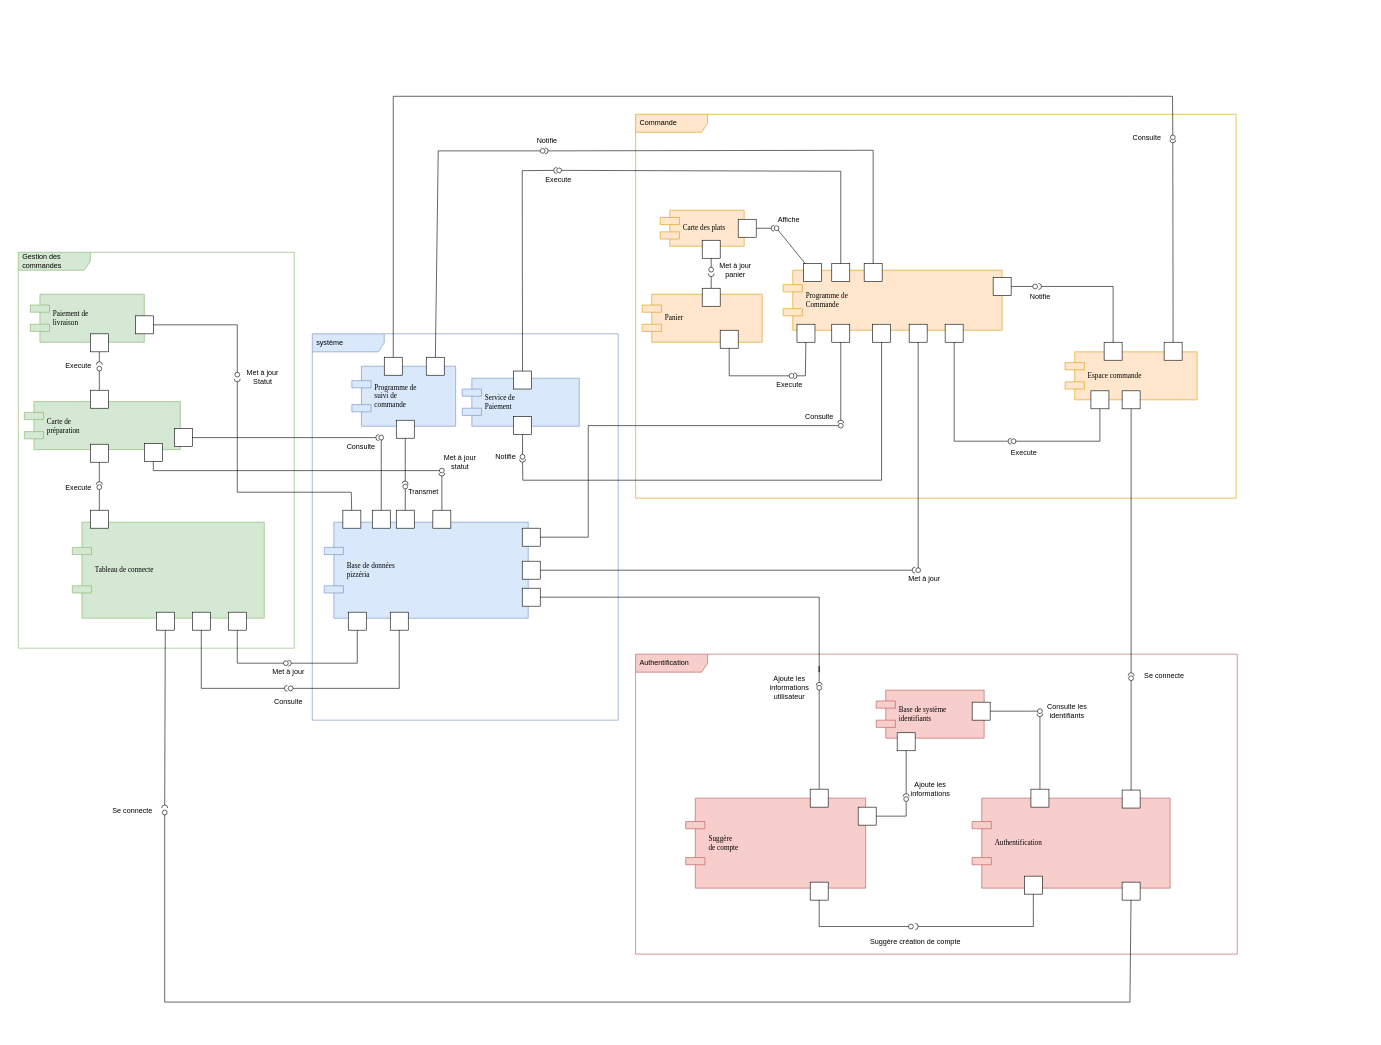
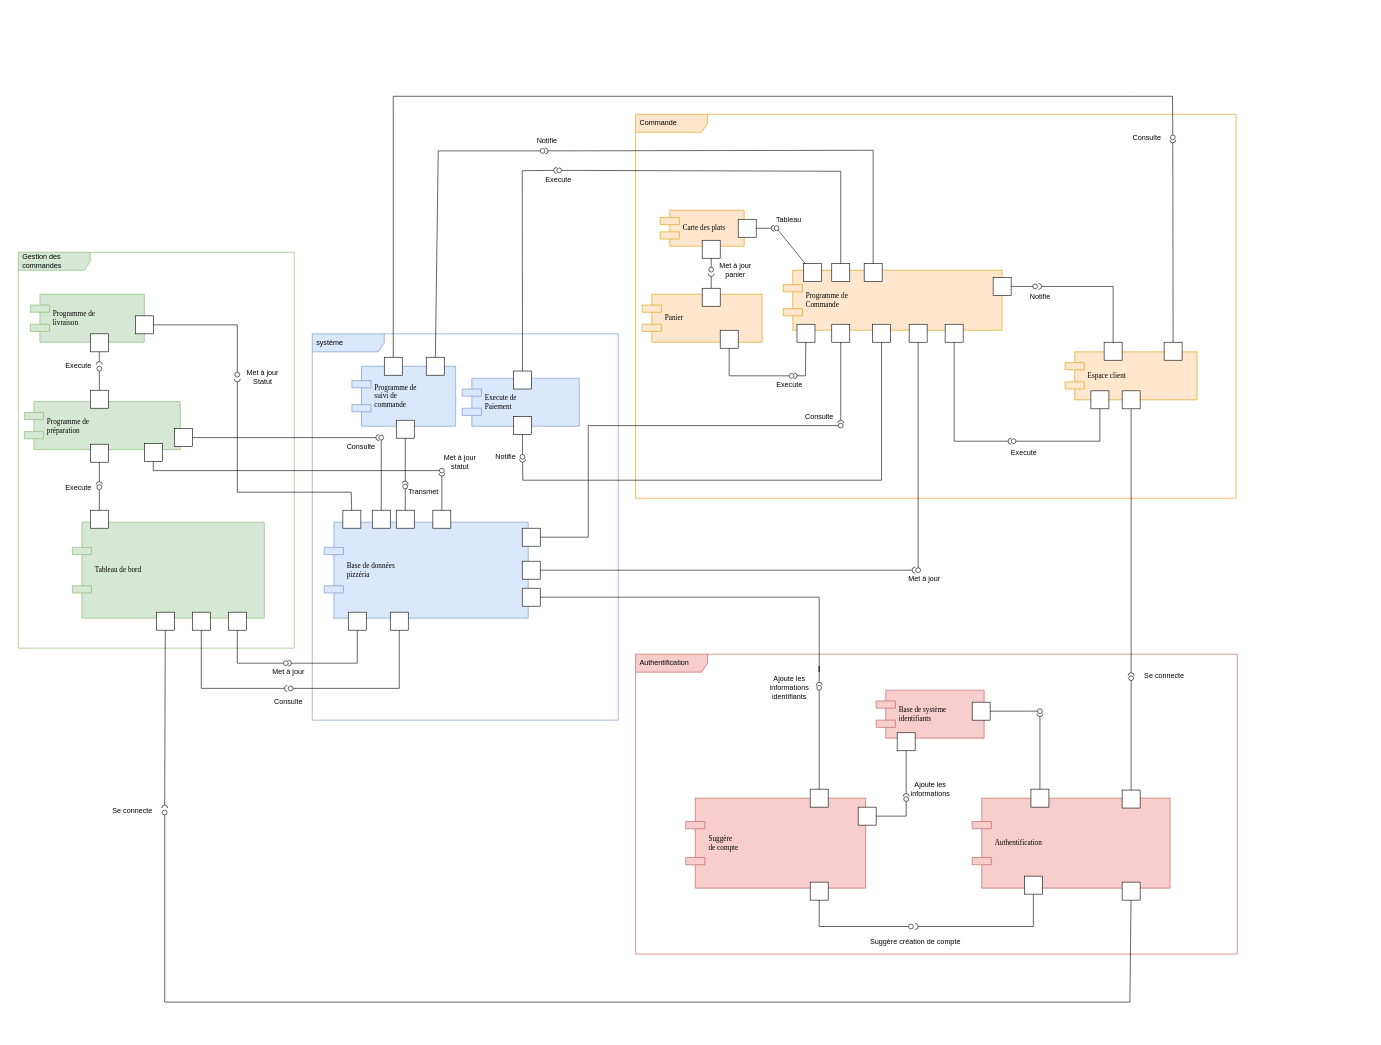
node "Affiche": label "Affiche" -> "Tableau"
node "Paiement de livraison": label "Paiement de livraison" -> "Programme de livraison"
node "Espace commande": label "Espace commande" -> "Espace client"
node "Service de Paiement": label "Service de Paiement" -> "Execute de Paiement"
node "Carte de préparation": label "Carte de préparation" -> "Programme de préparation"
node "Tableau de connecte": label "Tableau de connecte" -> "Tableau de bord"
node "Ajoute les informations utilisateur": label "Ajoute les informations utilisateur" -> "Ajoute les informations identifiants"
node "Consulte les identifiants": removed
